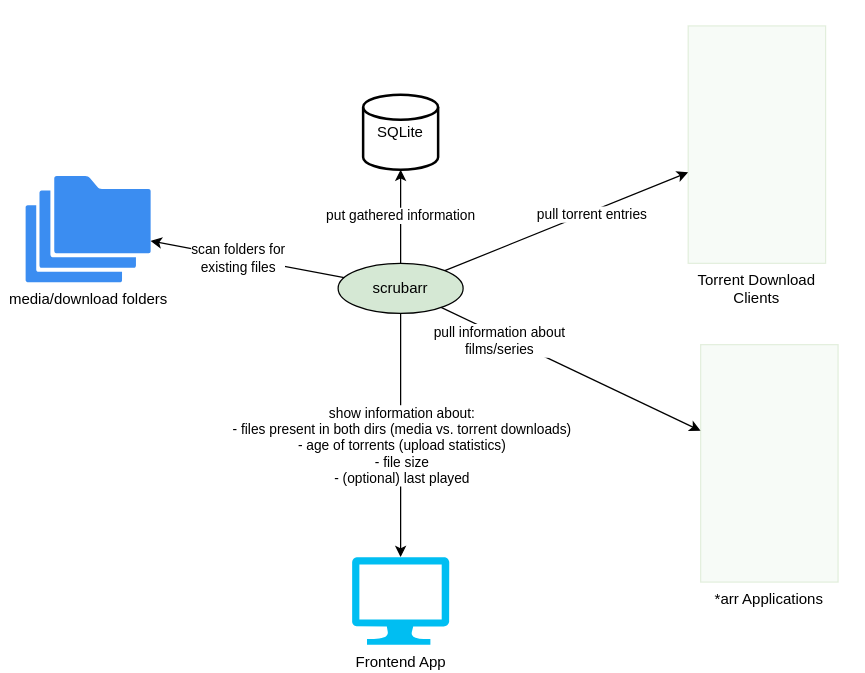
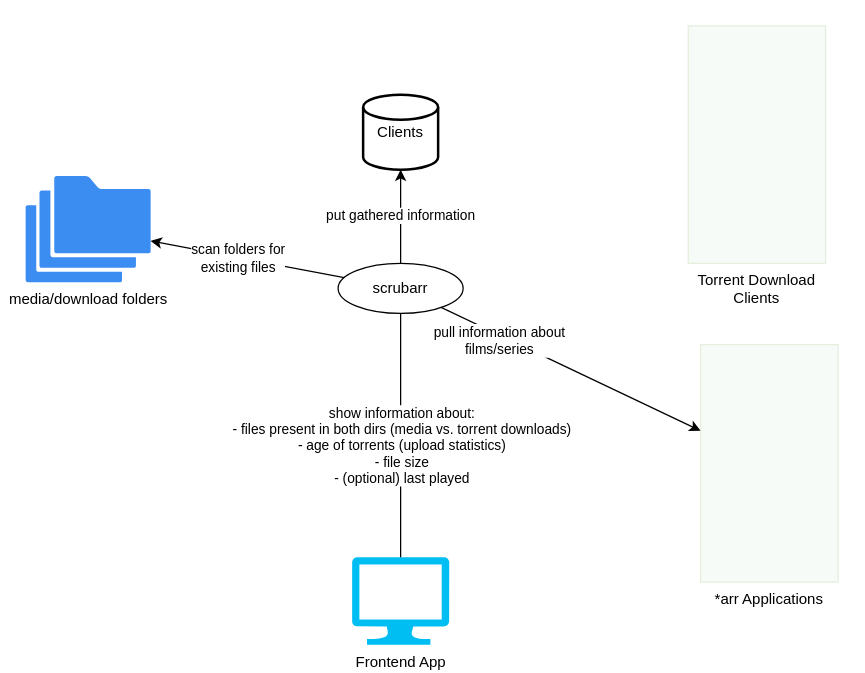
node "SQLite": label "SQLite" -> "Clients"
edge "scrubarr" -> "Torrent Download Clients": removed, label "pull torrent entries"
node "scrubarr": fillcolor #d5e8d4 -> #ffffff
edge "scrubarr" -> "Frontend App": arrowhead classic -> none
